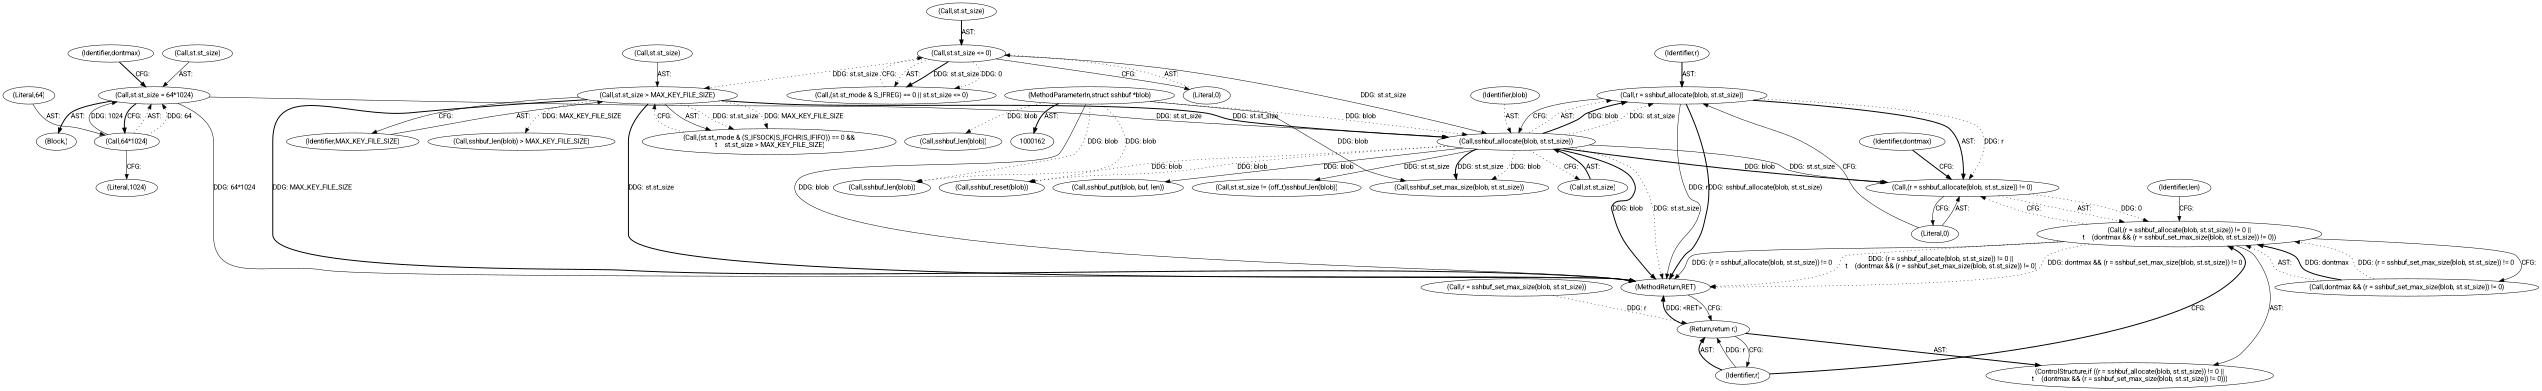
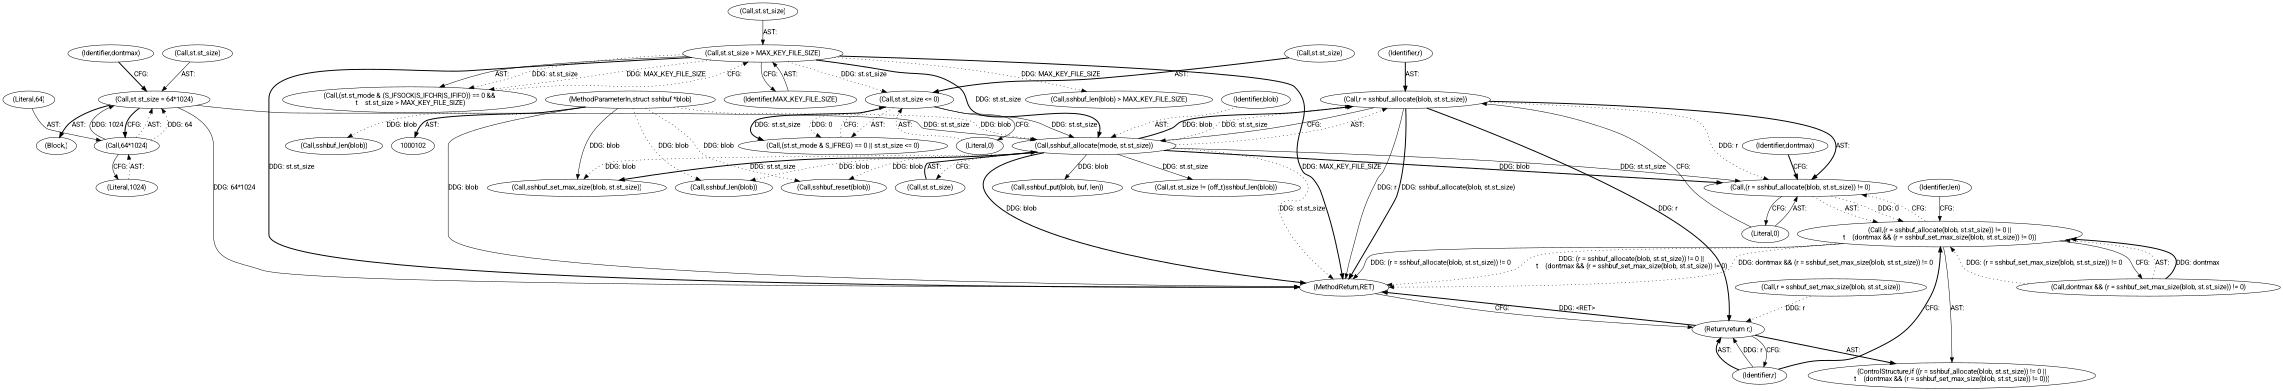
edge "(Call,st.st_size <= 0)" -> "(Call,st.st_size > MAX_KEY_FILE_SIZE)": reversed
node "1000162": label "1000162" -> "1000102"
node "(Call,sshbuf_allocate(blob, st.st_size))": label "(Call,sshbuf_allocate(blob, st.st_size))" -> "(Call,sshbuf_allocate(mode, st.st_size))"
edge "(Literal,1024)" -> "(Call,64*1024)": added, label "AST:"
edge "(Call,r = sshbuf_allocate(blob, st.st_size))" -> "(Return,return r;)": added, label "DDG: r"
